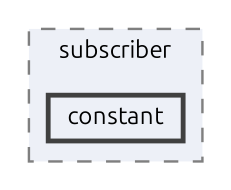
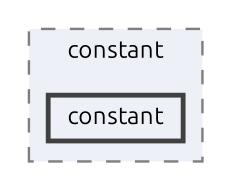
cluster "subscriber": label "subscriber" -> "constant"
